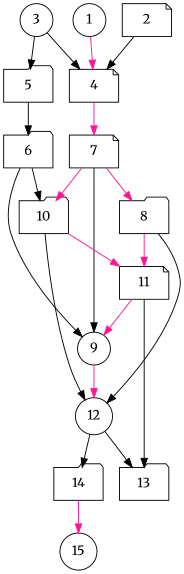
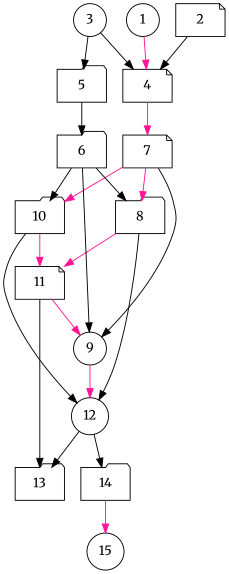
edge "6" -> "8": added
